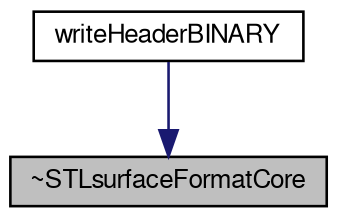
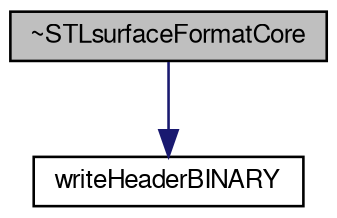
edge "writeHeaderBINARY" -> "~STLsurfaceFormatCore": reversed
